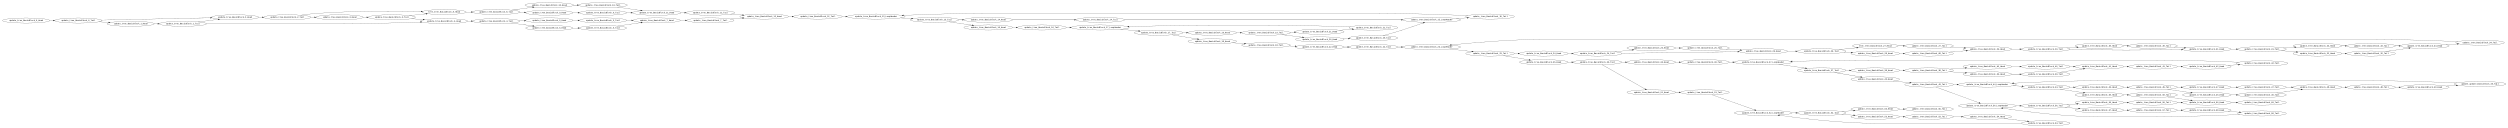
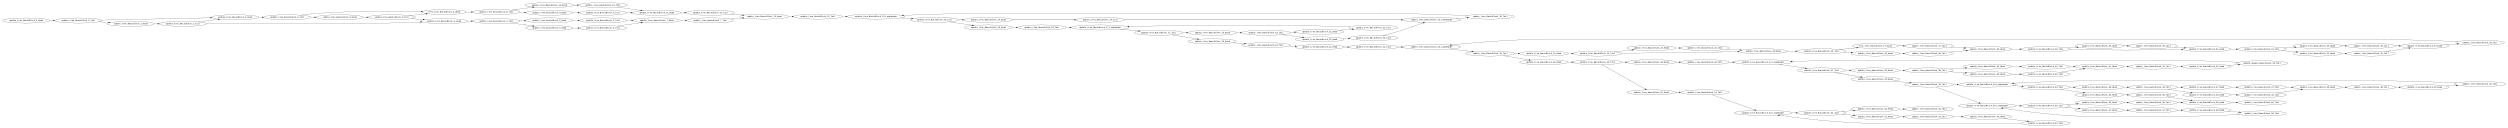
node "update_tree_BasicBlock_42_Tail": label "update_tree_BasicBlock_42_Tail" -> "update_update_BasicBlock_42_Tail"
node "update_update_BasicBlock_49_Tail": label "update_update_BasicBlock_49_Tail" -> "update_tree_BasicBlock_49_Tail"
